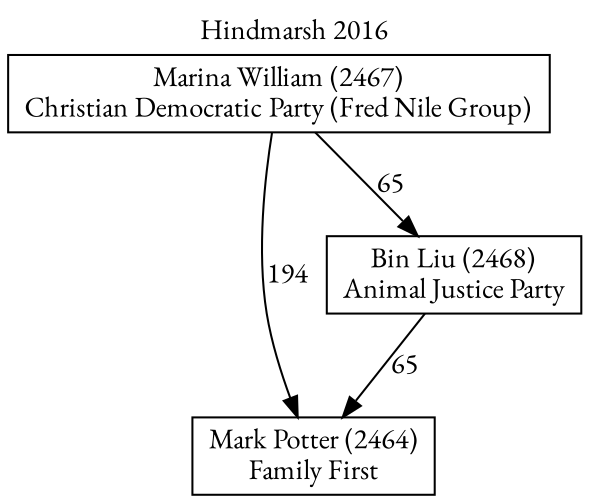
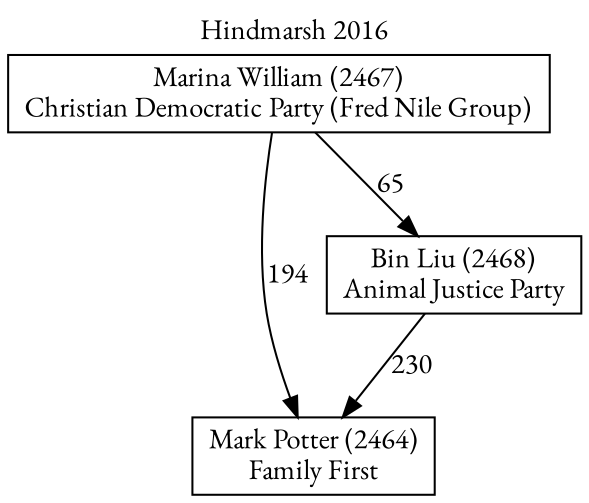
edge "Bin Liu (2468) Animal Justice Party" -> "Mark Potter (2464) Family First": label "65" -> "230"
